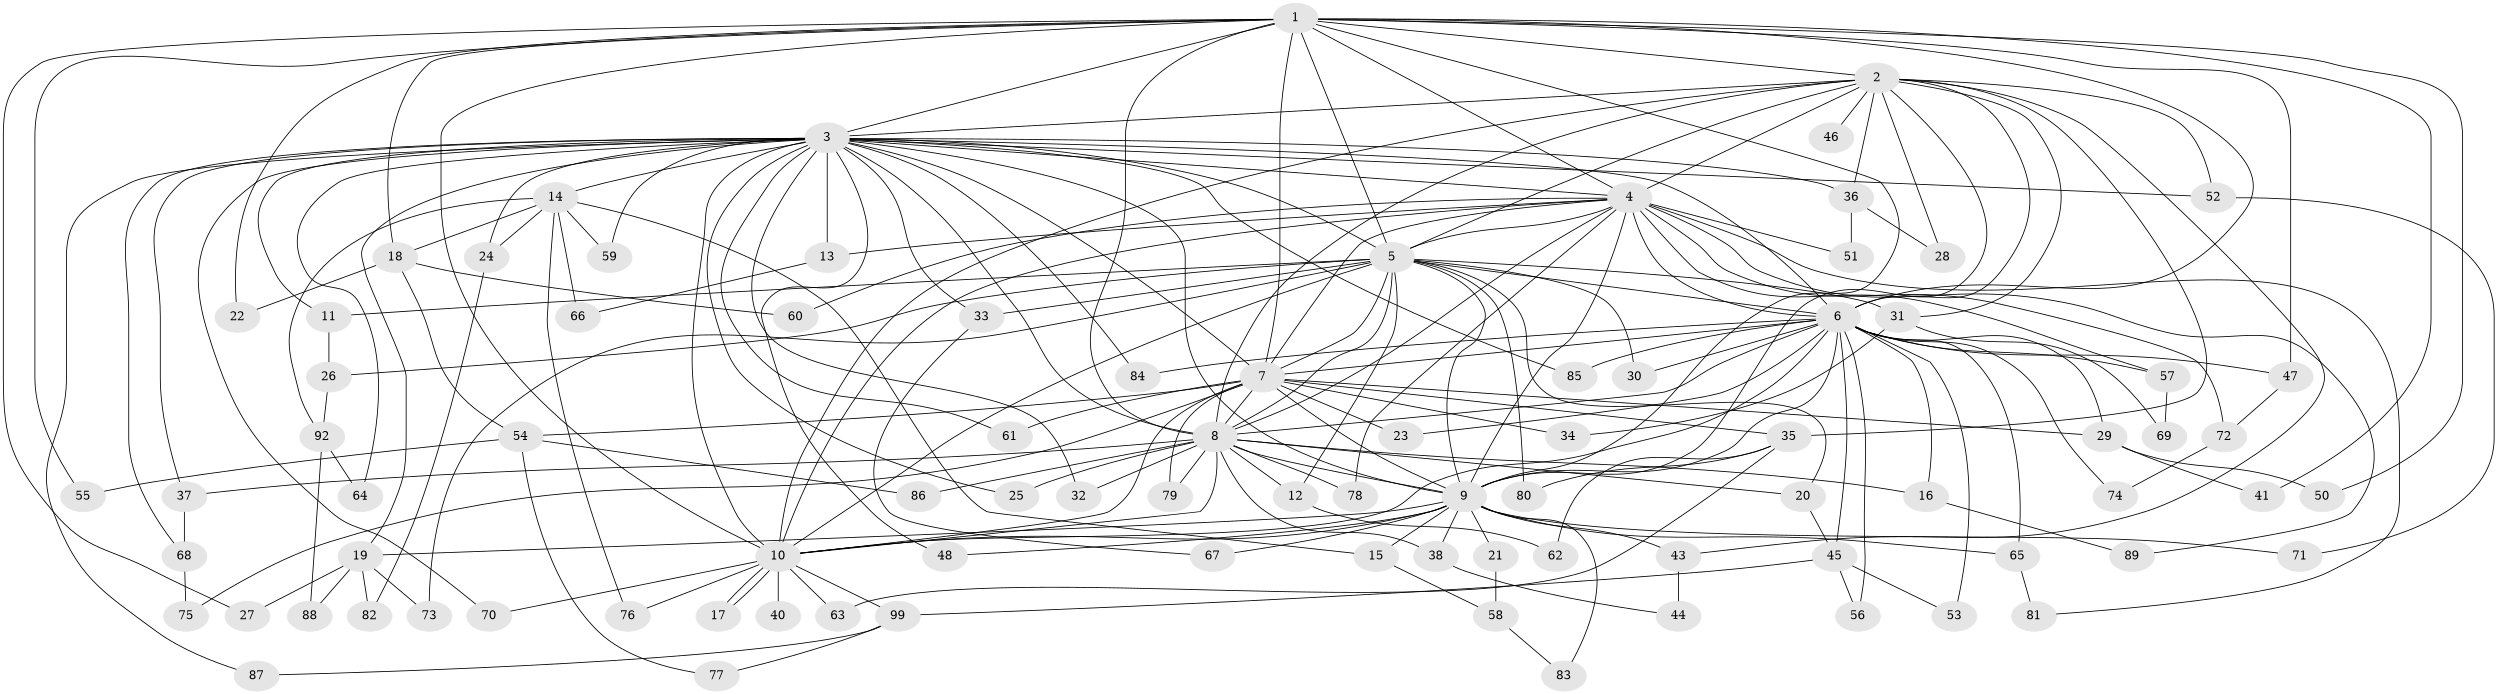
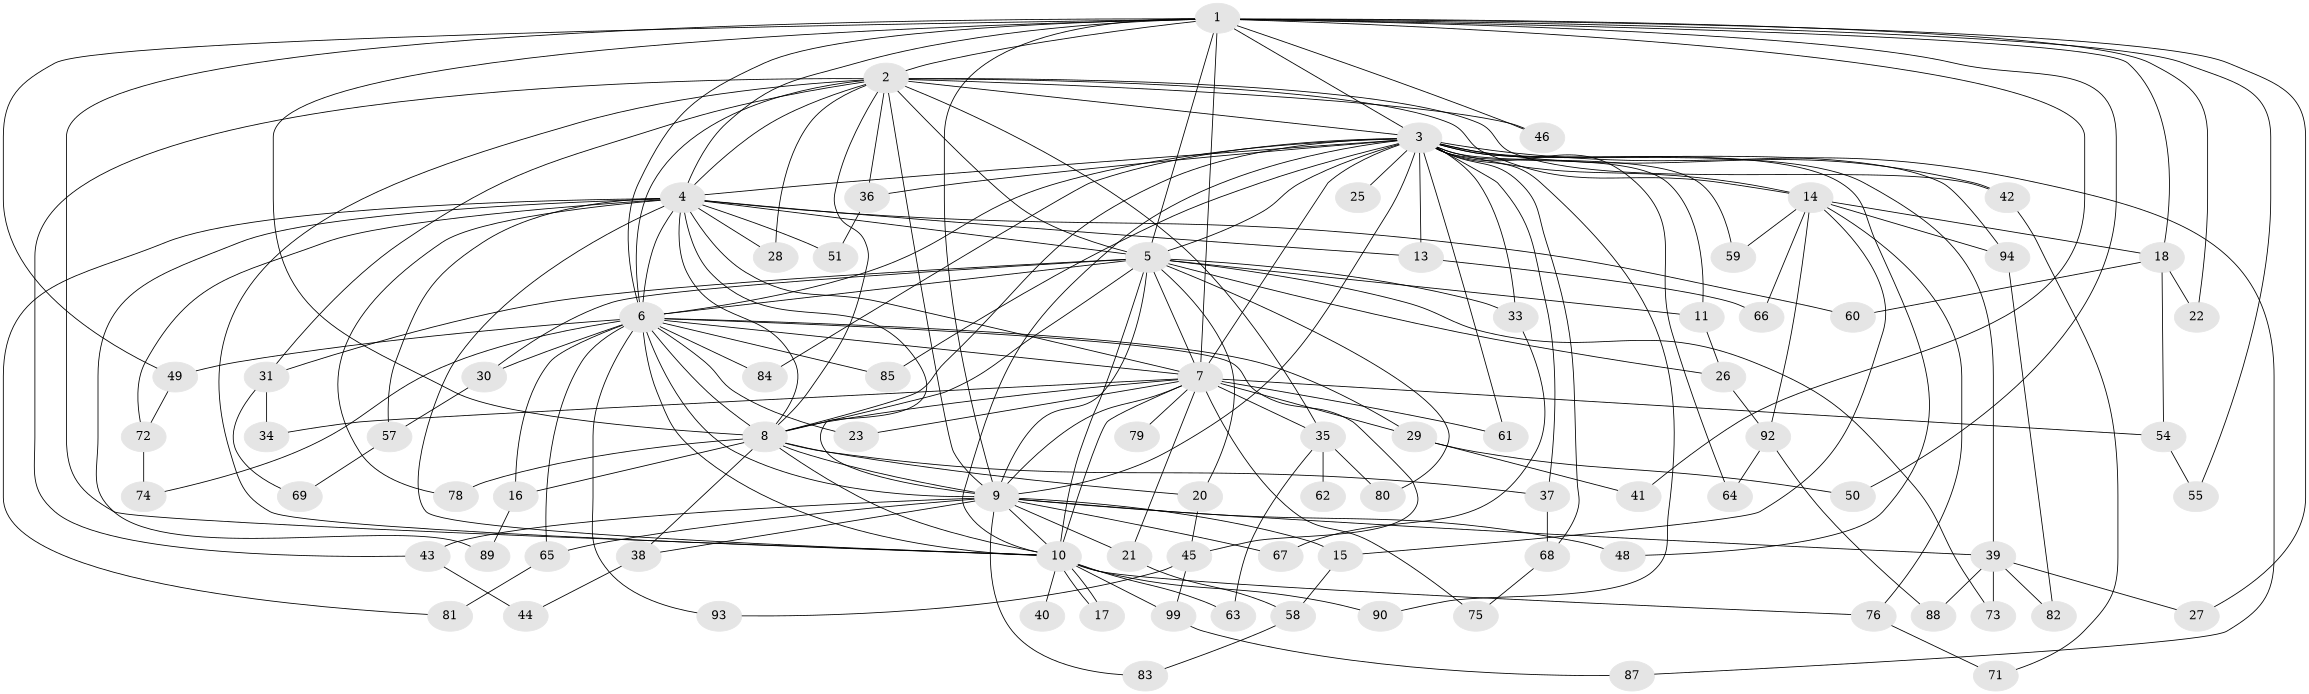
edge "1" -- "46": added
edge "2" -- "14": added
node "52": label "52" -> "42"
edge "36" -- "28": now "4" -- "28"
node "24": label "24" -> "94"
edge "6" -- "57": now "30" -- "57"
node "47": label "47" -> "49"
edge "8" -- "25": removed
edge "7" -- "21": added
edge "8" -- "79": removed
node "86": removed
node "32": removed
node "12": removed
edge "9" -- "71": now "76" -- "71"
node "19": label "19" -> "39"
node "70": label "70" -> "90"
node "56": removed
node "53": label "53" -> "93"
node "77": removed
